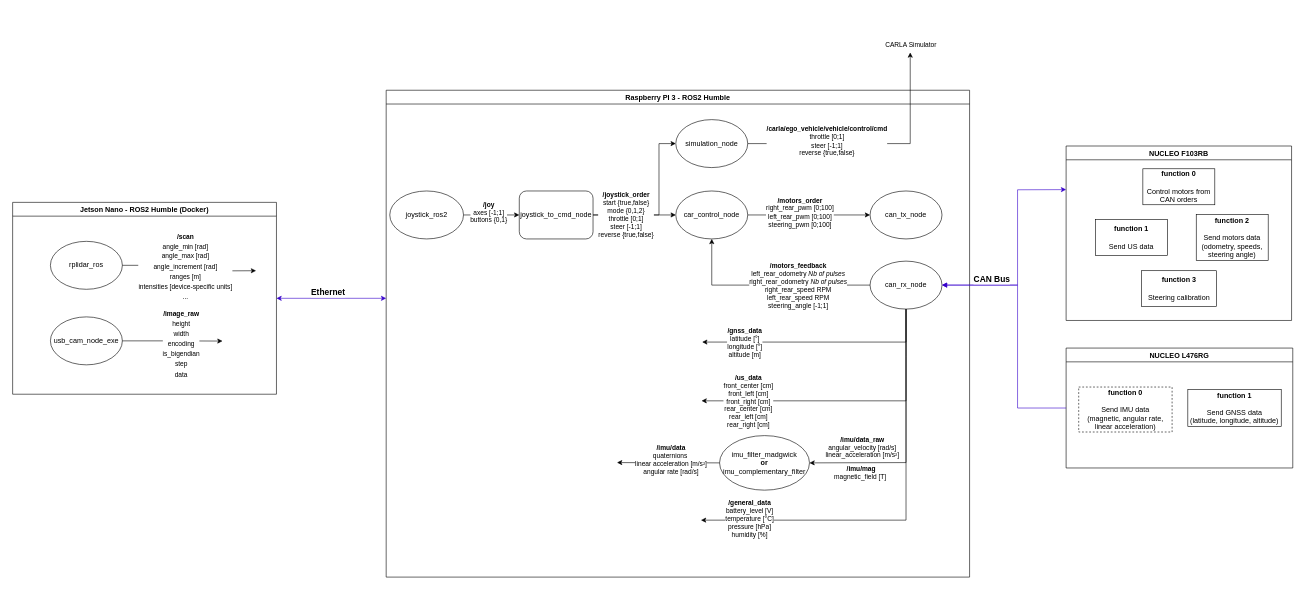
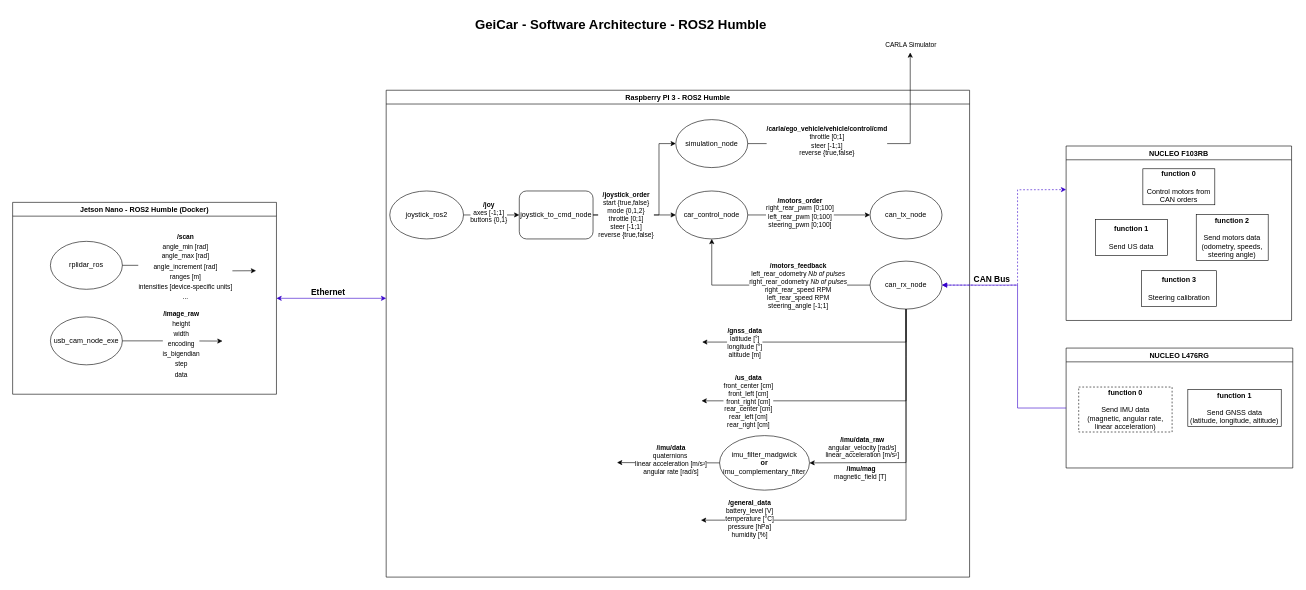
node "GeiCar - Software Architecture - ROS2 Humble": added
edge "NUCLEO F103RB" -- "can_rx_node": style solid -> dashed
